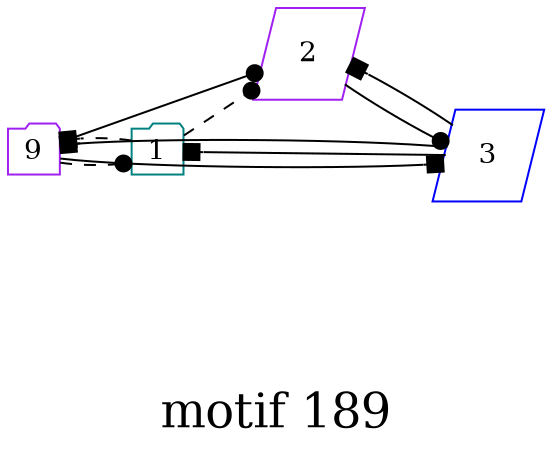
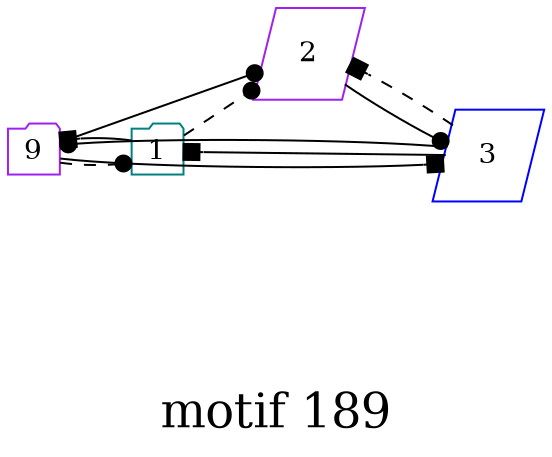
edge "3" -> "2": style solid -> dashed
edge "1" -> "9": style dashed -> solid
edge "3" -> "9": arrowhead box -> dot
